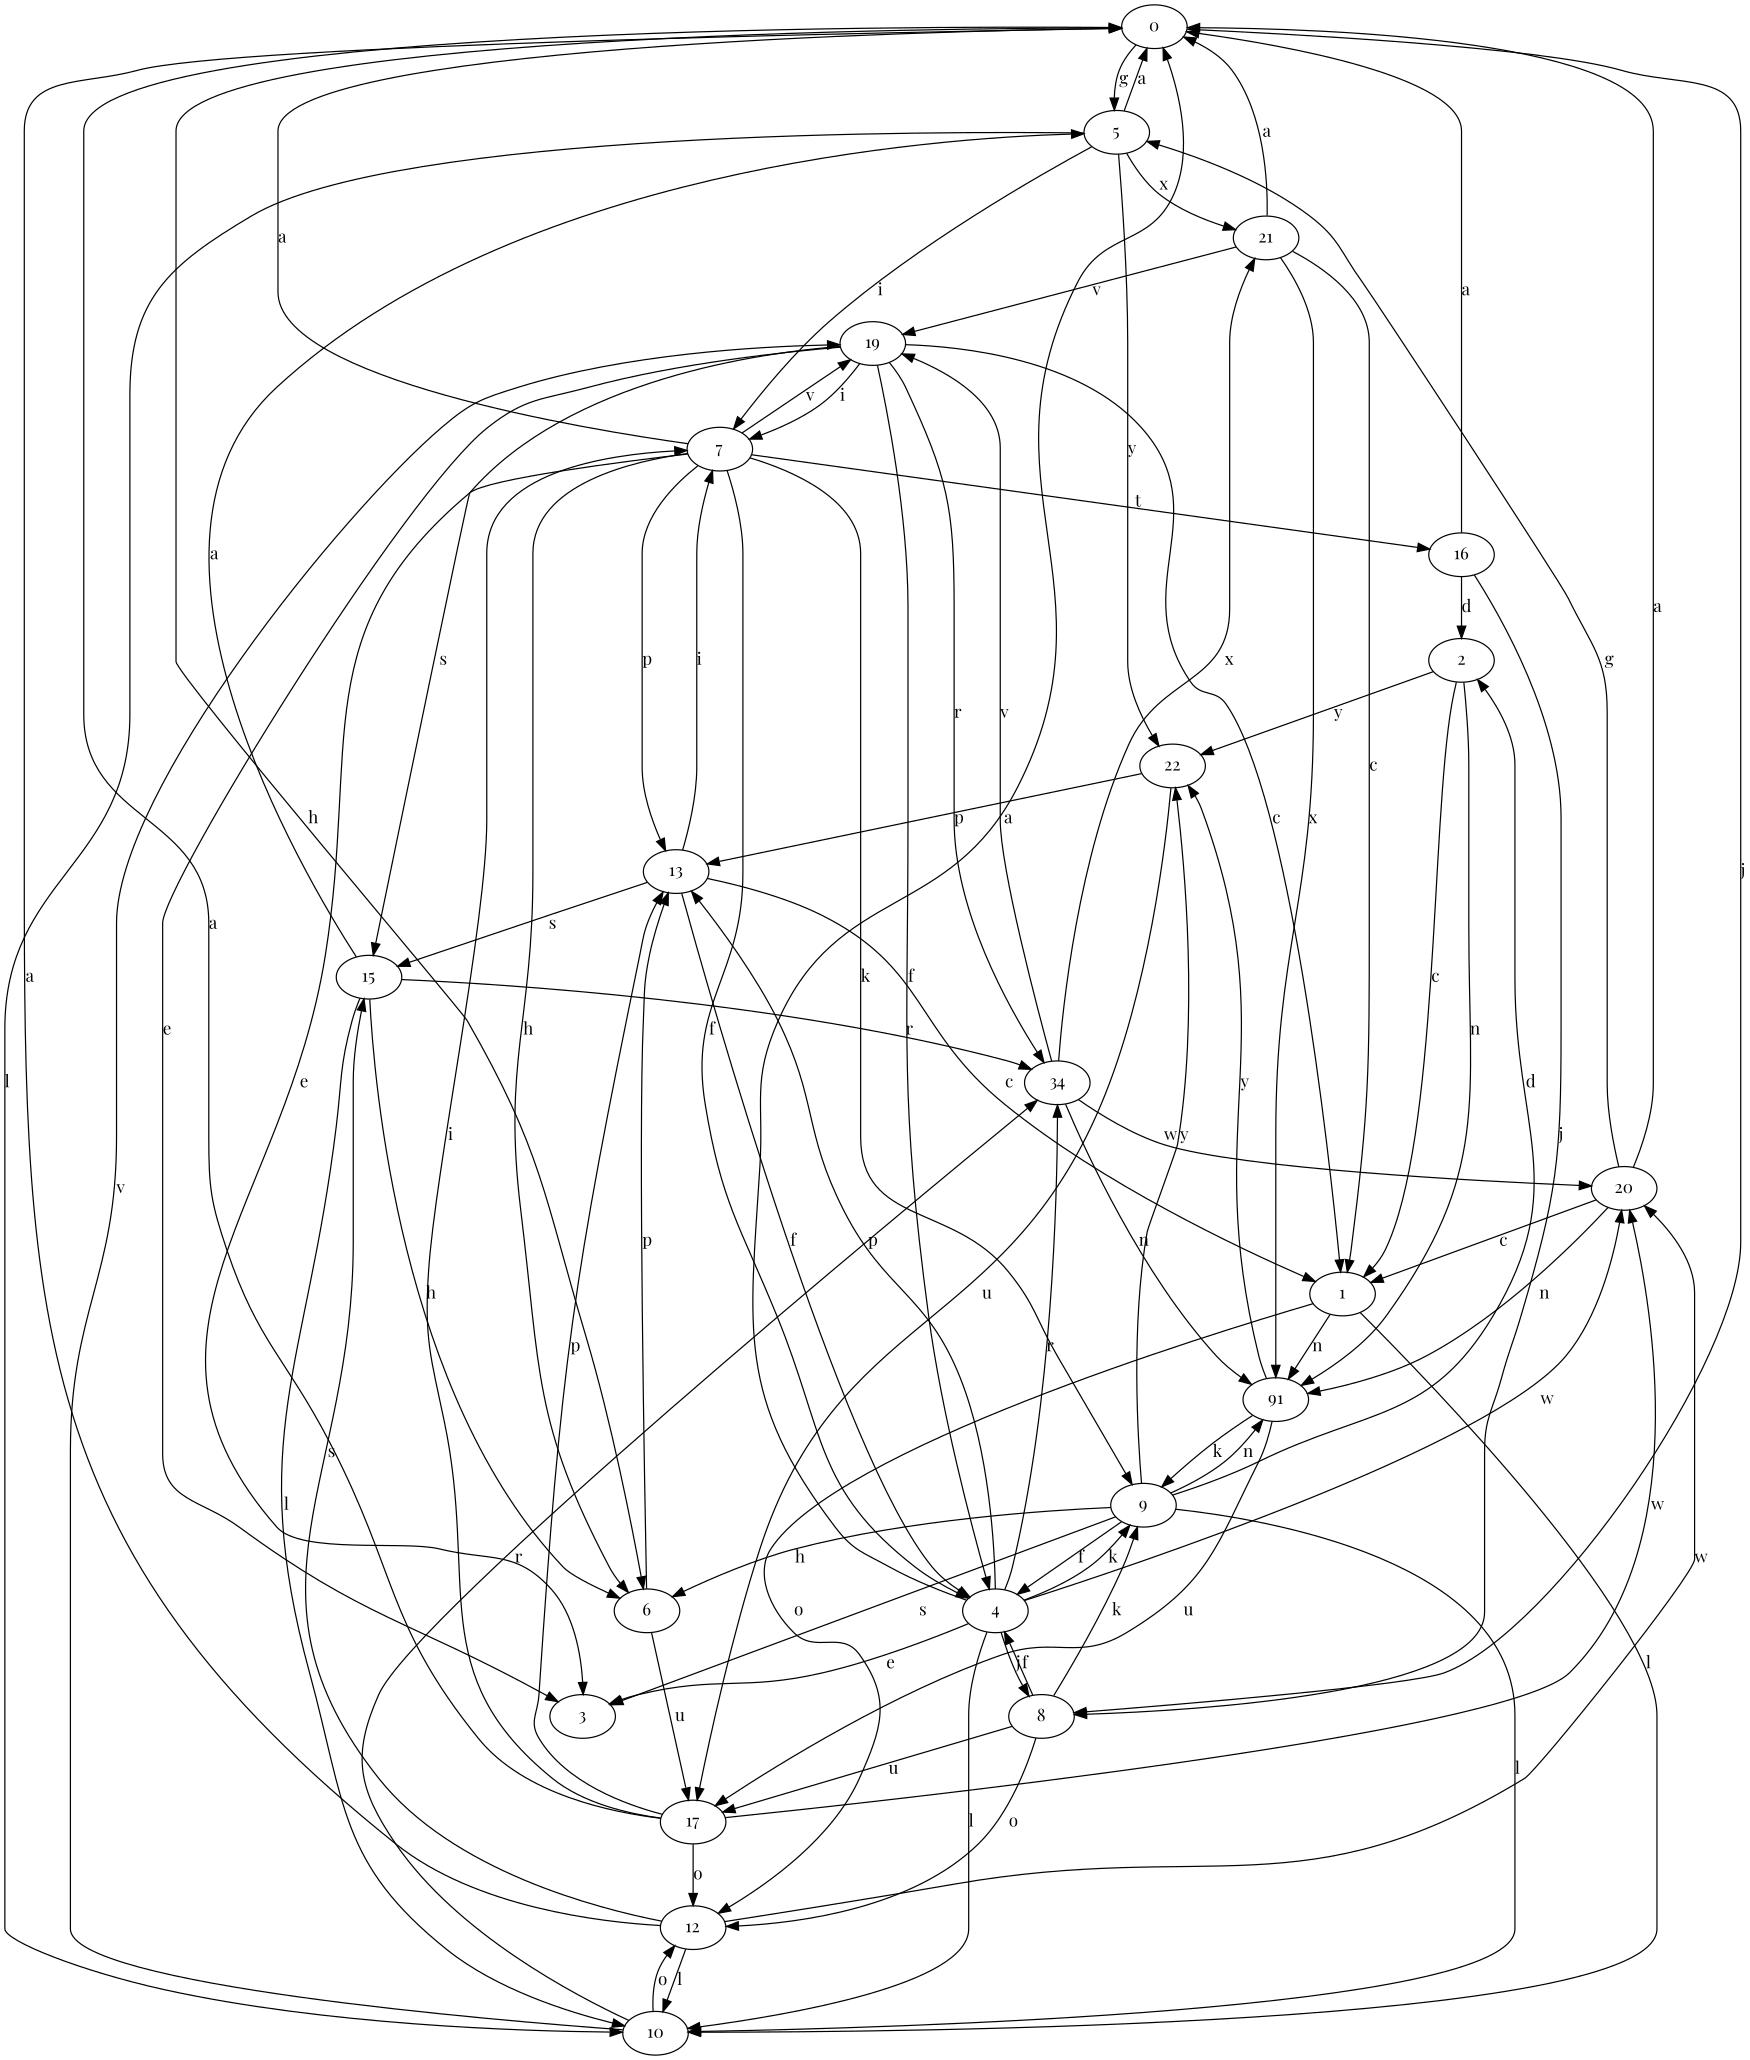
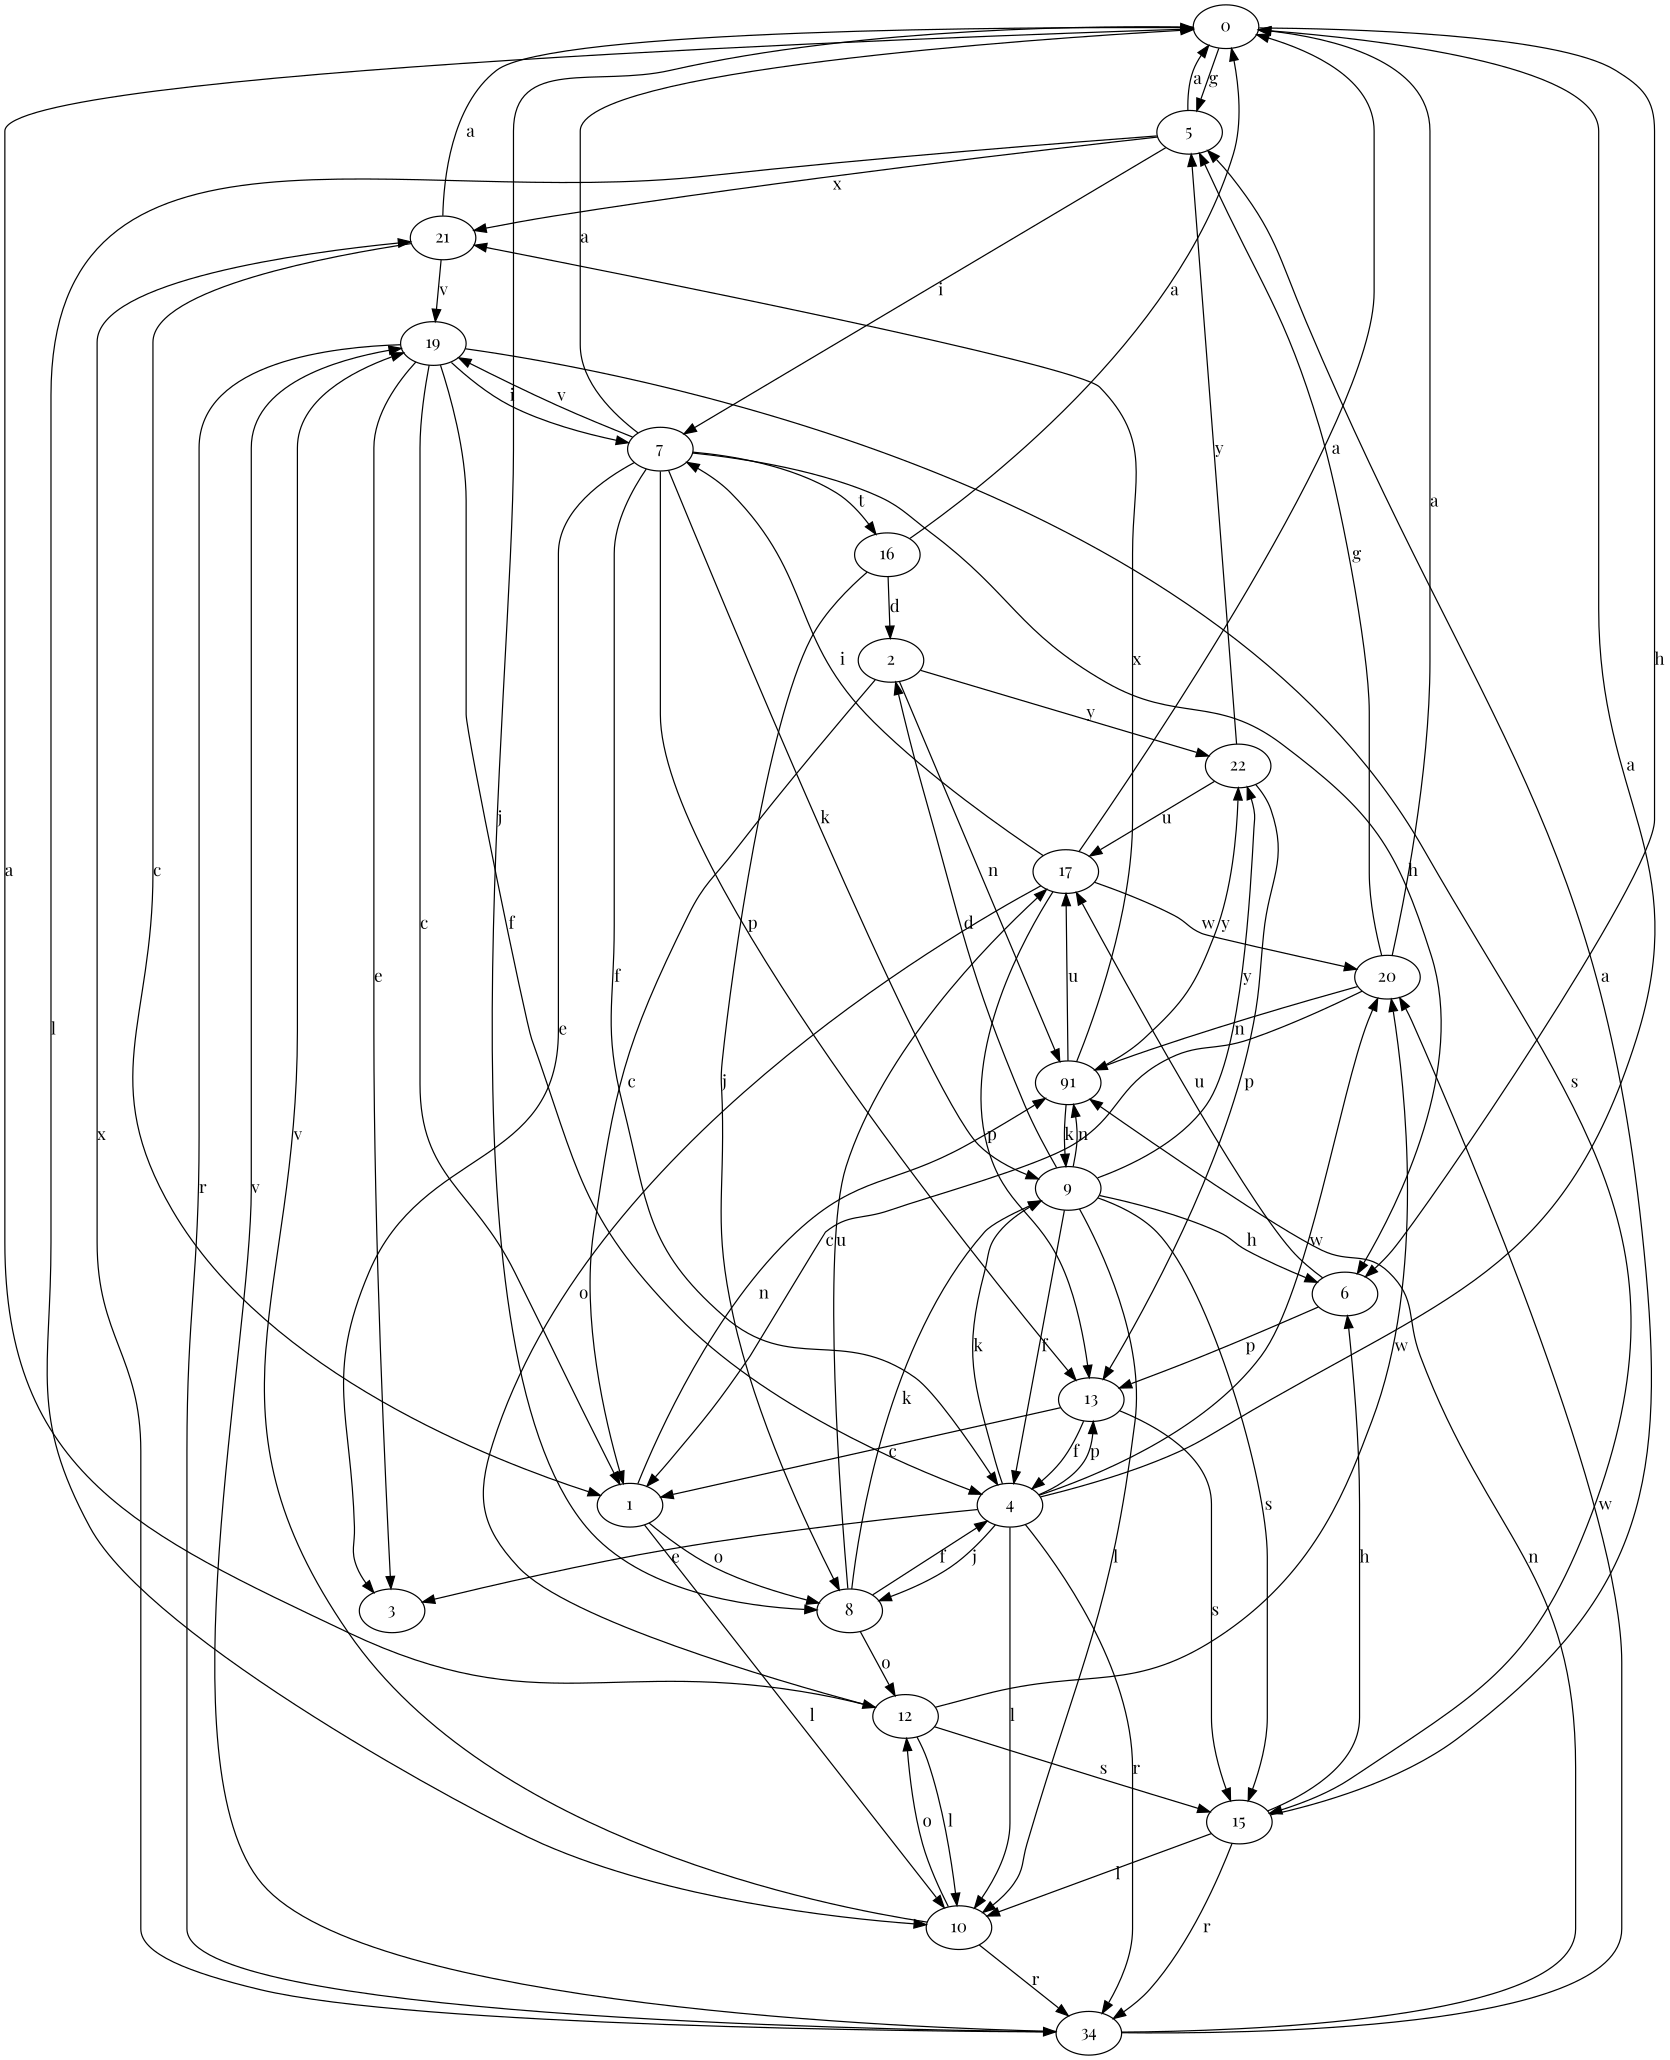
edge "5" -> "22": reversed
edge "13" -> "7": removed, label "i"
edge "21" -> "91": reversed
edge "1" -> "12": now "1" -> "8"
edge "9" -> "3": now "9" -> "15"
